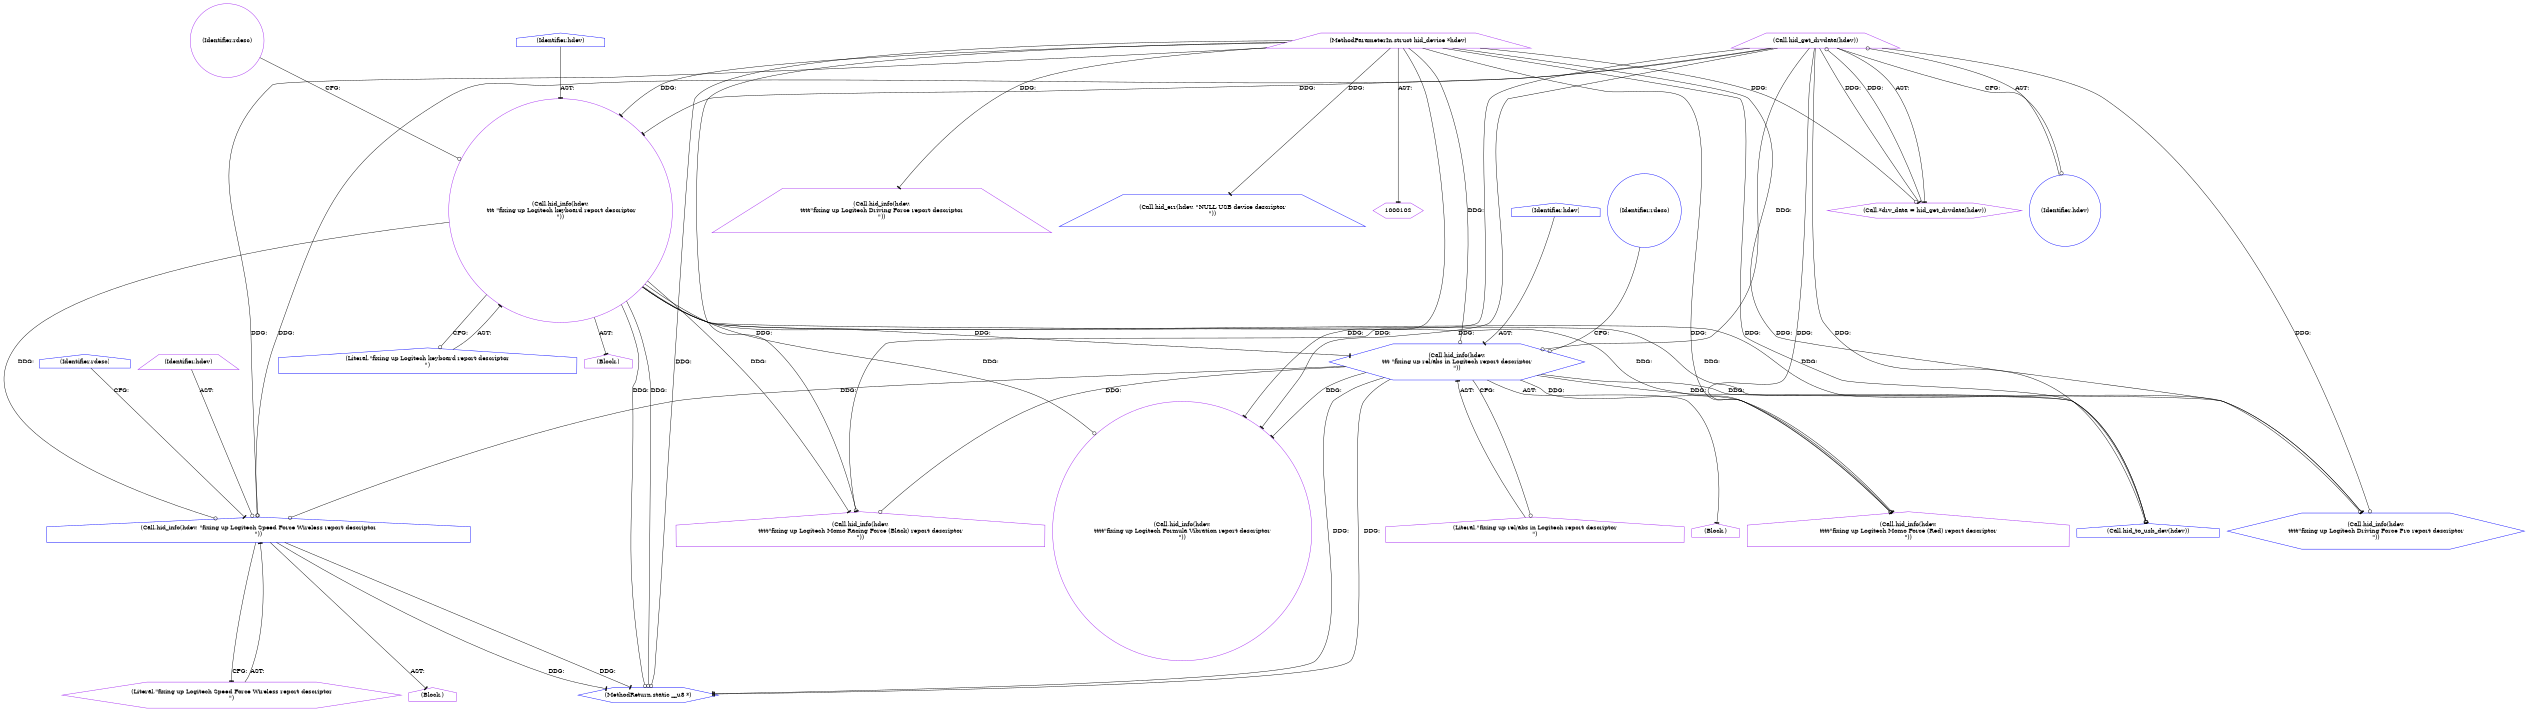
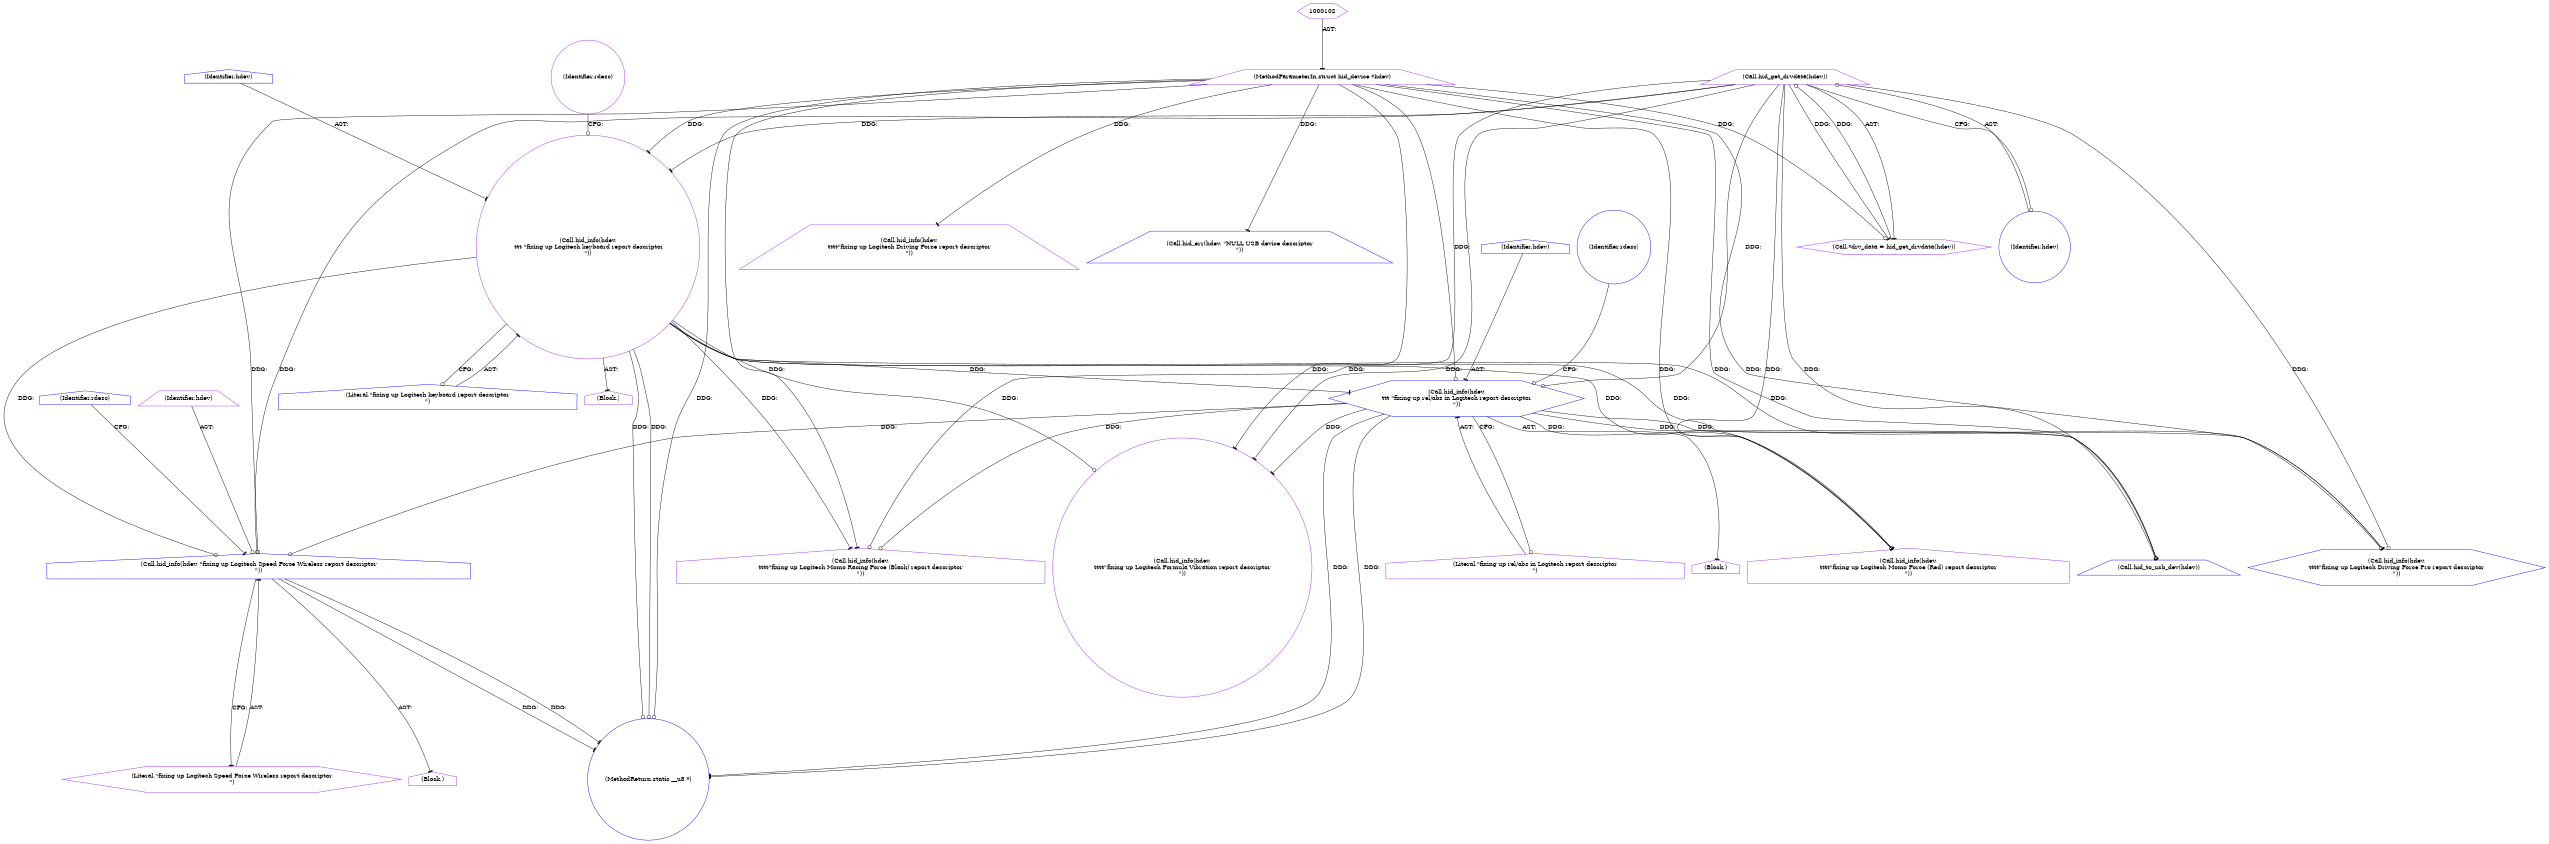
edge "(MethodParameterIn,struct hid_device *hdev)" -> "1000102": reversed
node "(Call,hid_to_usb_dev(hdev))": shape house -> trapezium
node "(MethodReturn,static __u8 *)": shape hexagon -> circle
